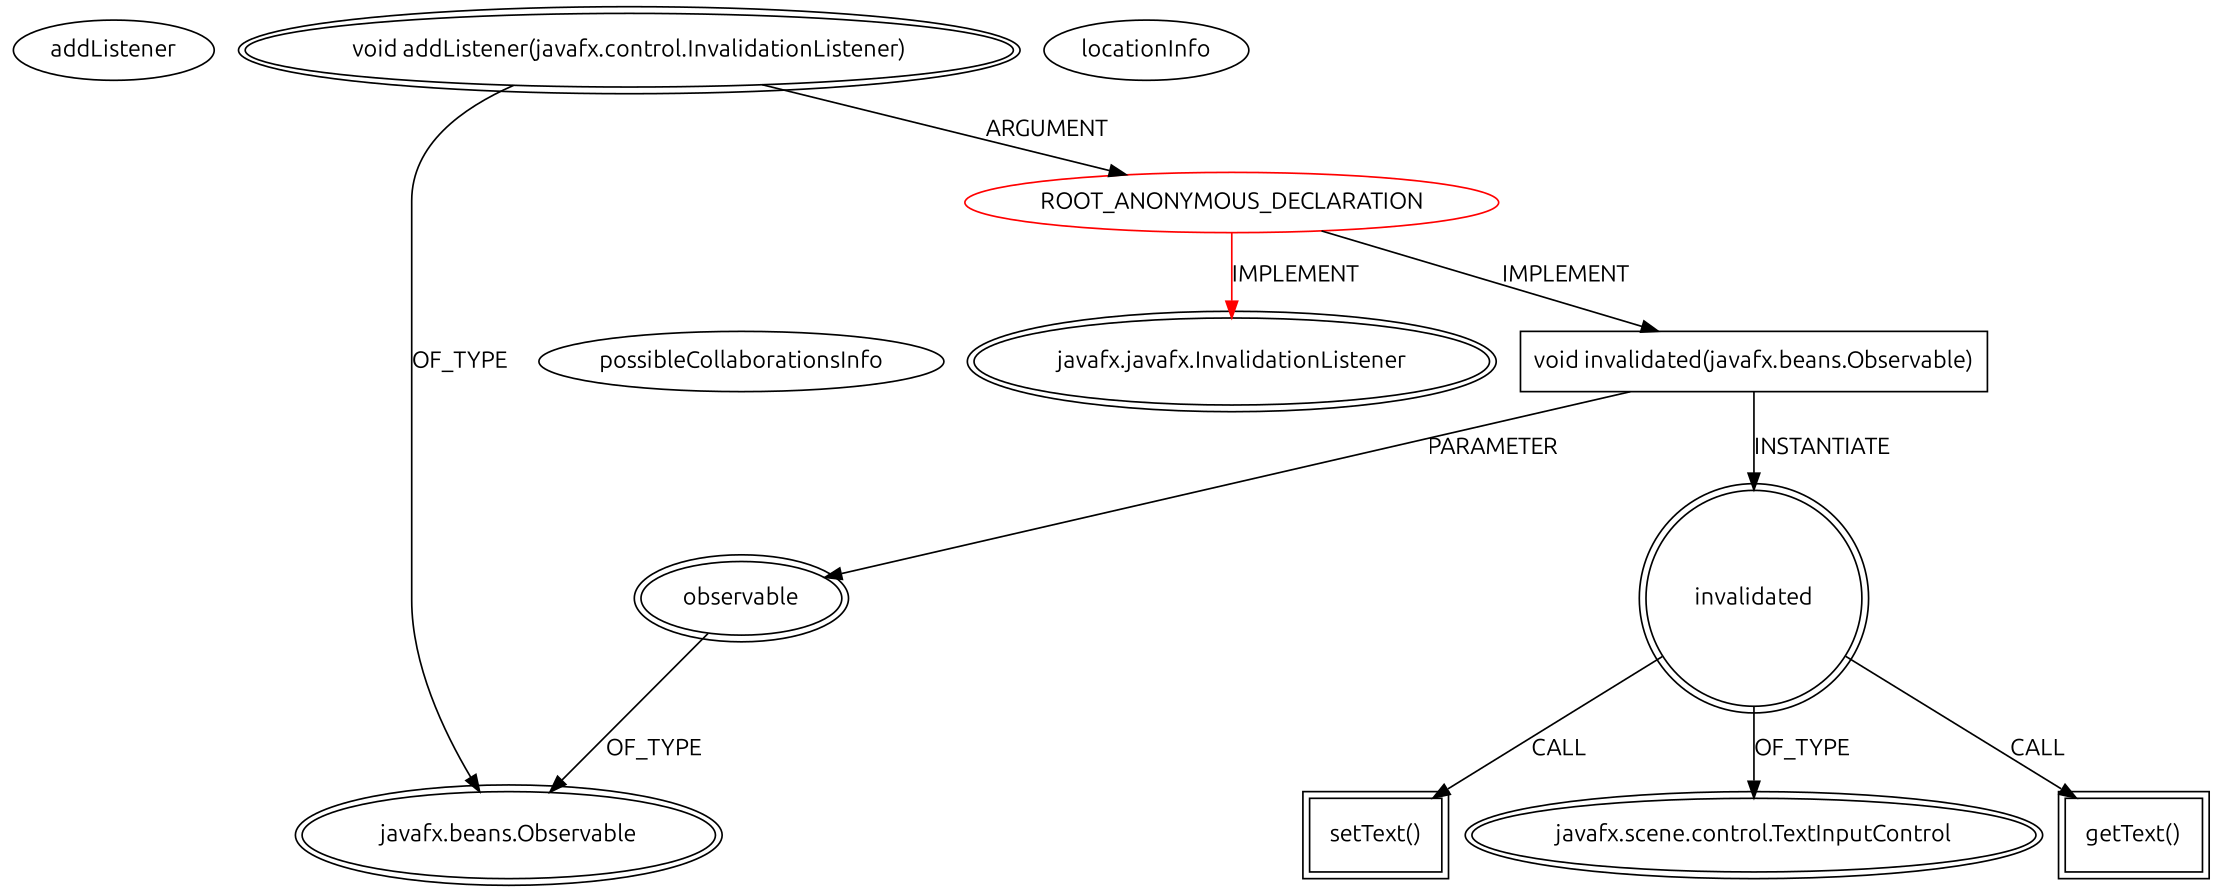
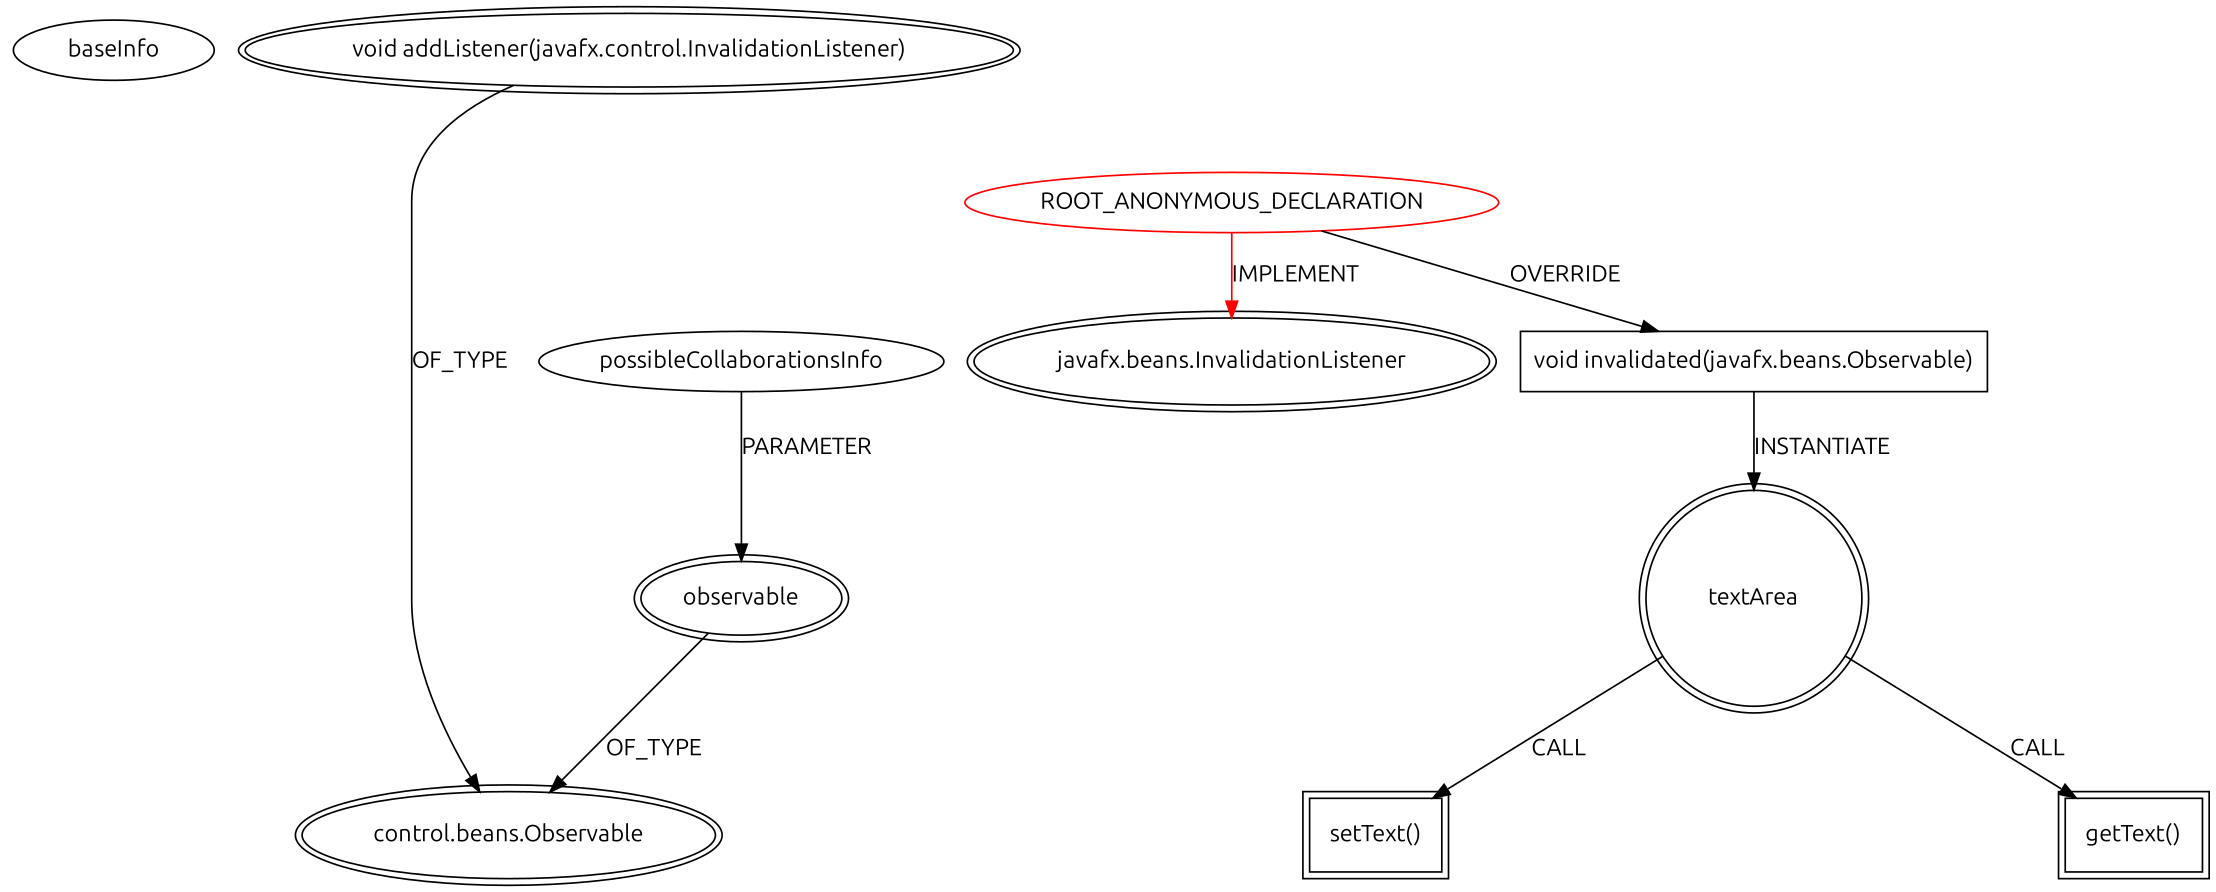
node "addListener": label "addListener" -> "baseInfo"
node "locationInfo": removed
edge "void addListener(javafx.control.InvalidationListener)" -> "ROOT_ANONYMOUS_DECLARATION": removed, label "ARGUMENT"
edge "ROOT_ANONYMOUS_DECLARATION" -> "void invalidated(javafx.beans.Observable)": label "IMPLEMENT" -> "OVERRIDE"
node "javafx.javafx.InvalidationListener": label "javafx.javafx.InvalidationListener" -> "javafx.beans.InvalidationListener"
edge "void invalidated(javafx.beans.Observable)" -> "observable": now "possibleCollaborationsInfo" -> "observable"
node "invalidated": label "invalidated" -> "textArea"
node "javafx.beans.Observable": label "javafx.beans.Observable" -> "control.beans.Observable"
node "javafx.scene.control.TextInputControl": removed
